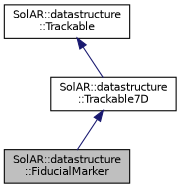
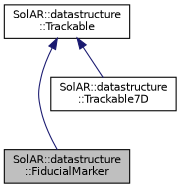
edge "SolAR::datastructure ::FiducialMarker" -> "SolAR::datastructure ::Trackable7D": now "SolAR::datastructure ::FiducialMarker" -> "SolAR::datastructure ::Trackable"
